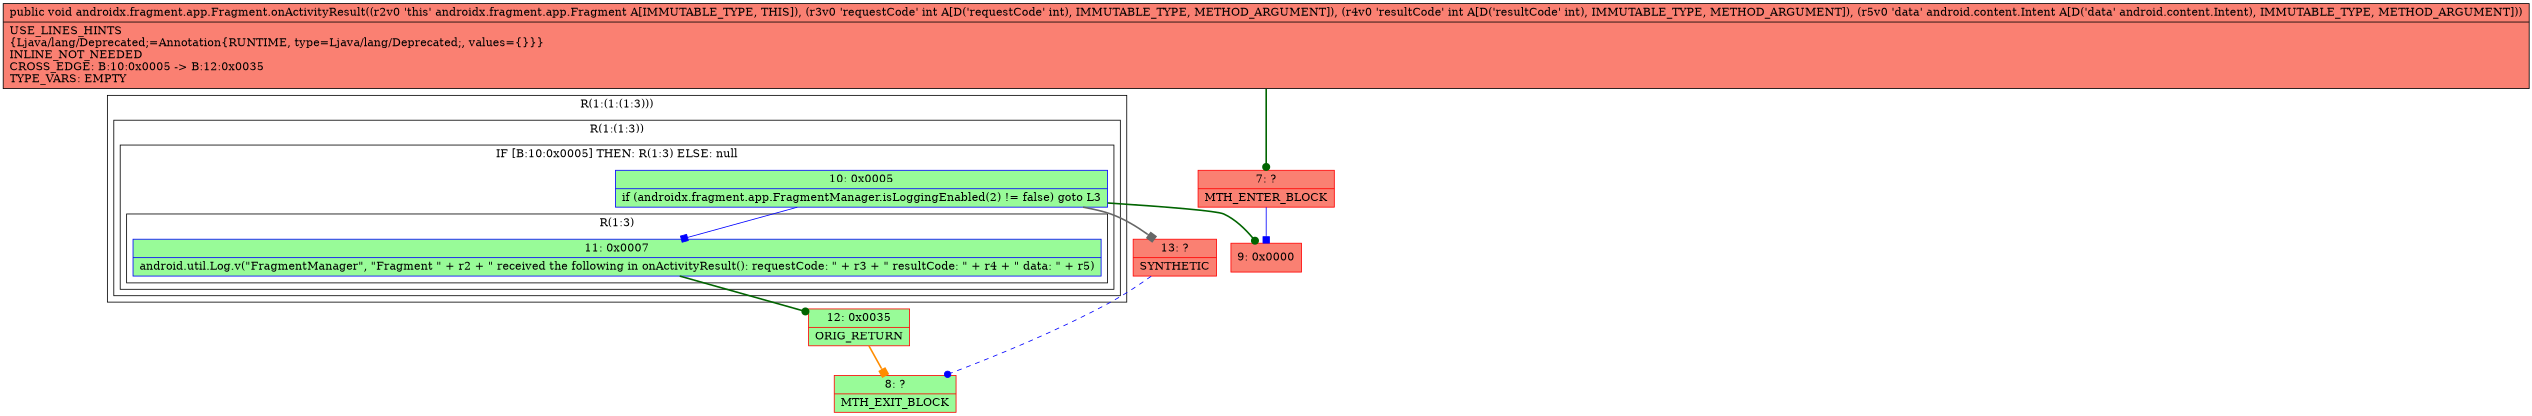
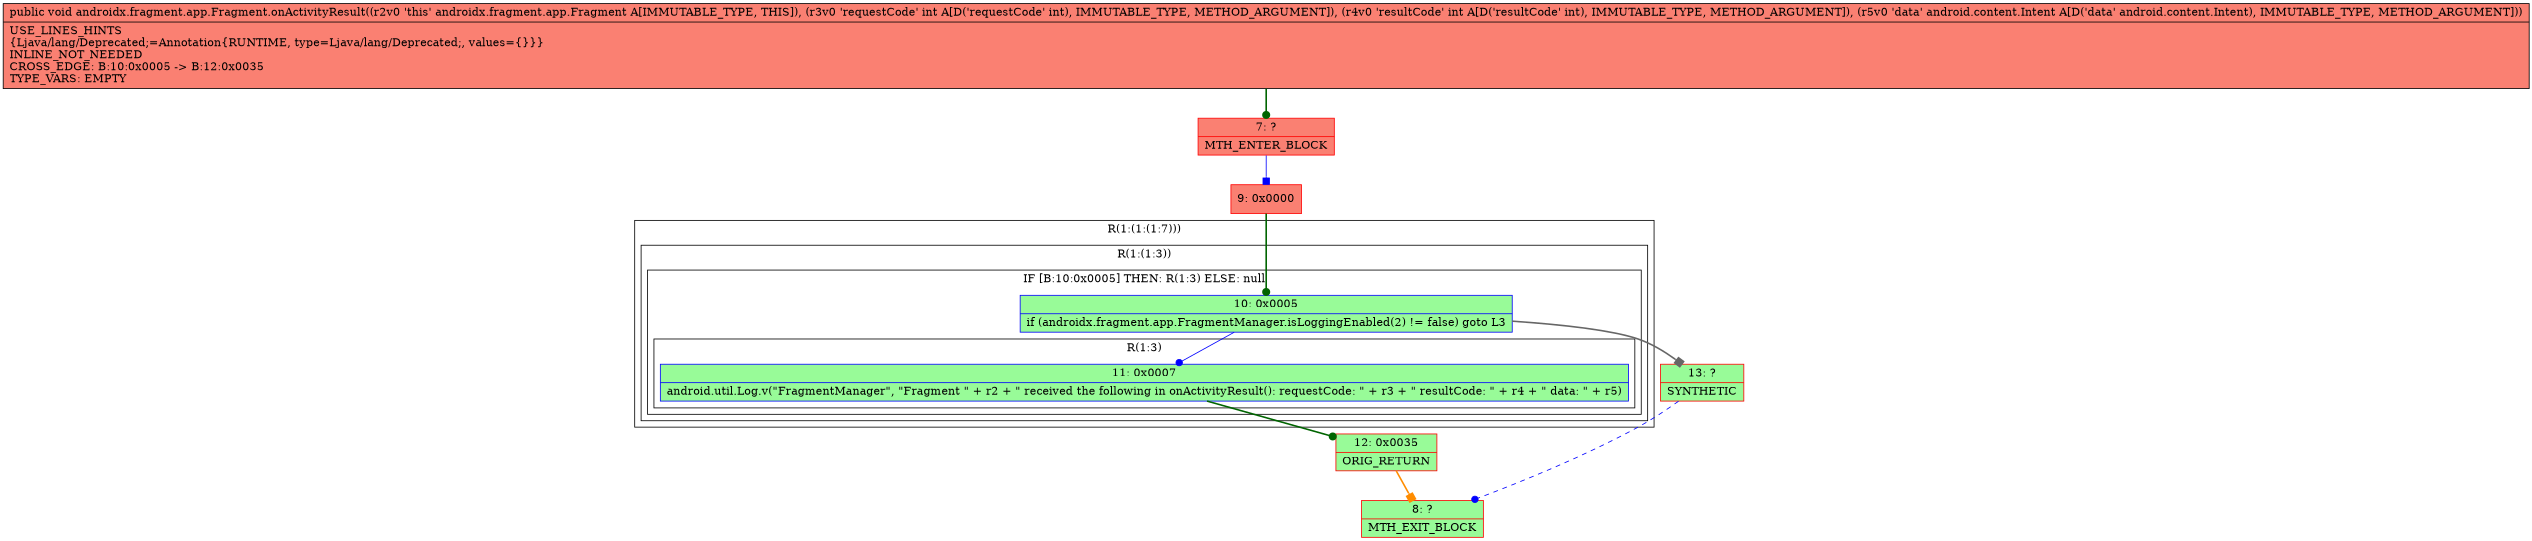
cluster "R(1:(1:(1:3)))": label "R(1:(1:(1:3)))" -> "R(1:(1:(1:7)))"
edge "10: 0x0005" -> "9: 0x0000": reversed
edge "10: 0x0005" -> "11: 0x0007": arrowhead box -> dot
node "13: ?": fillcolor salmon -> palegreen
